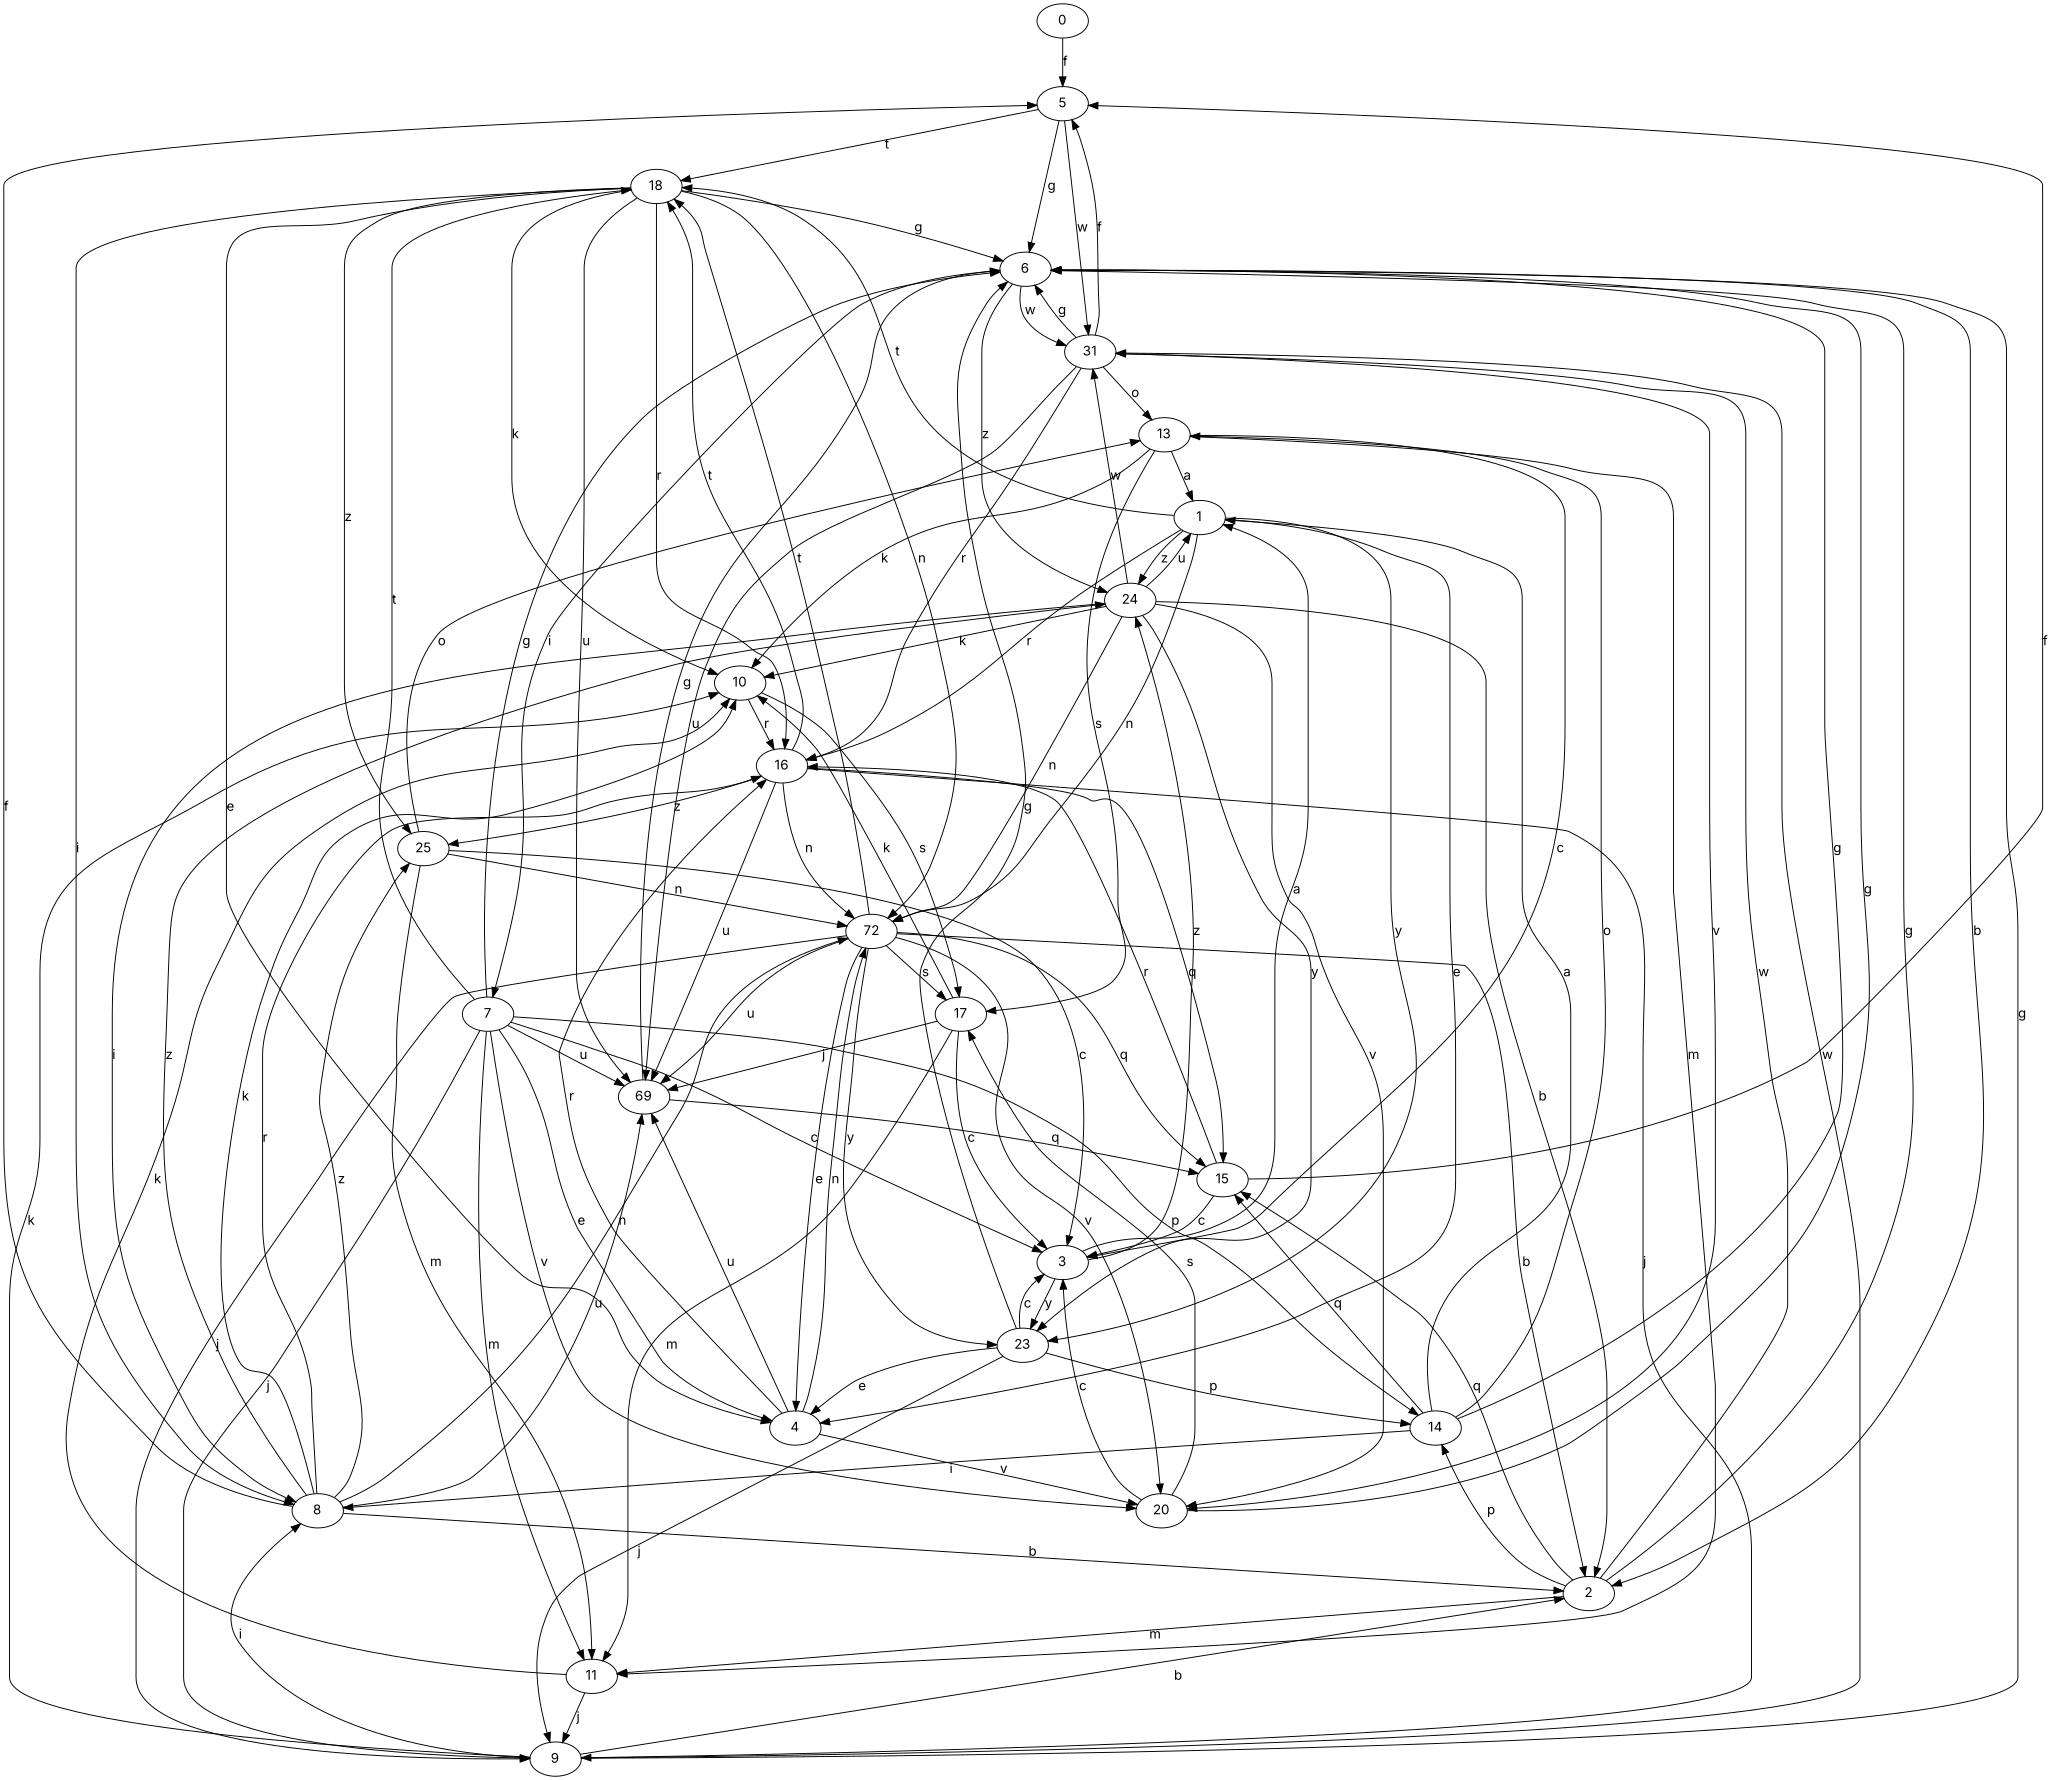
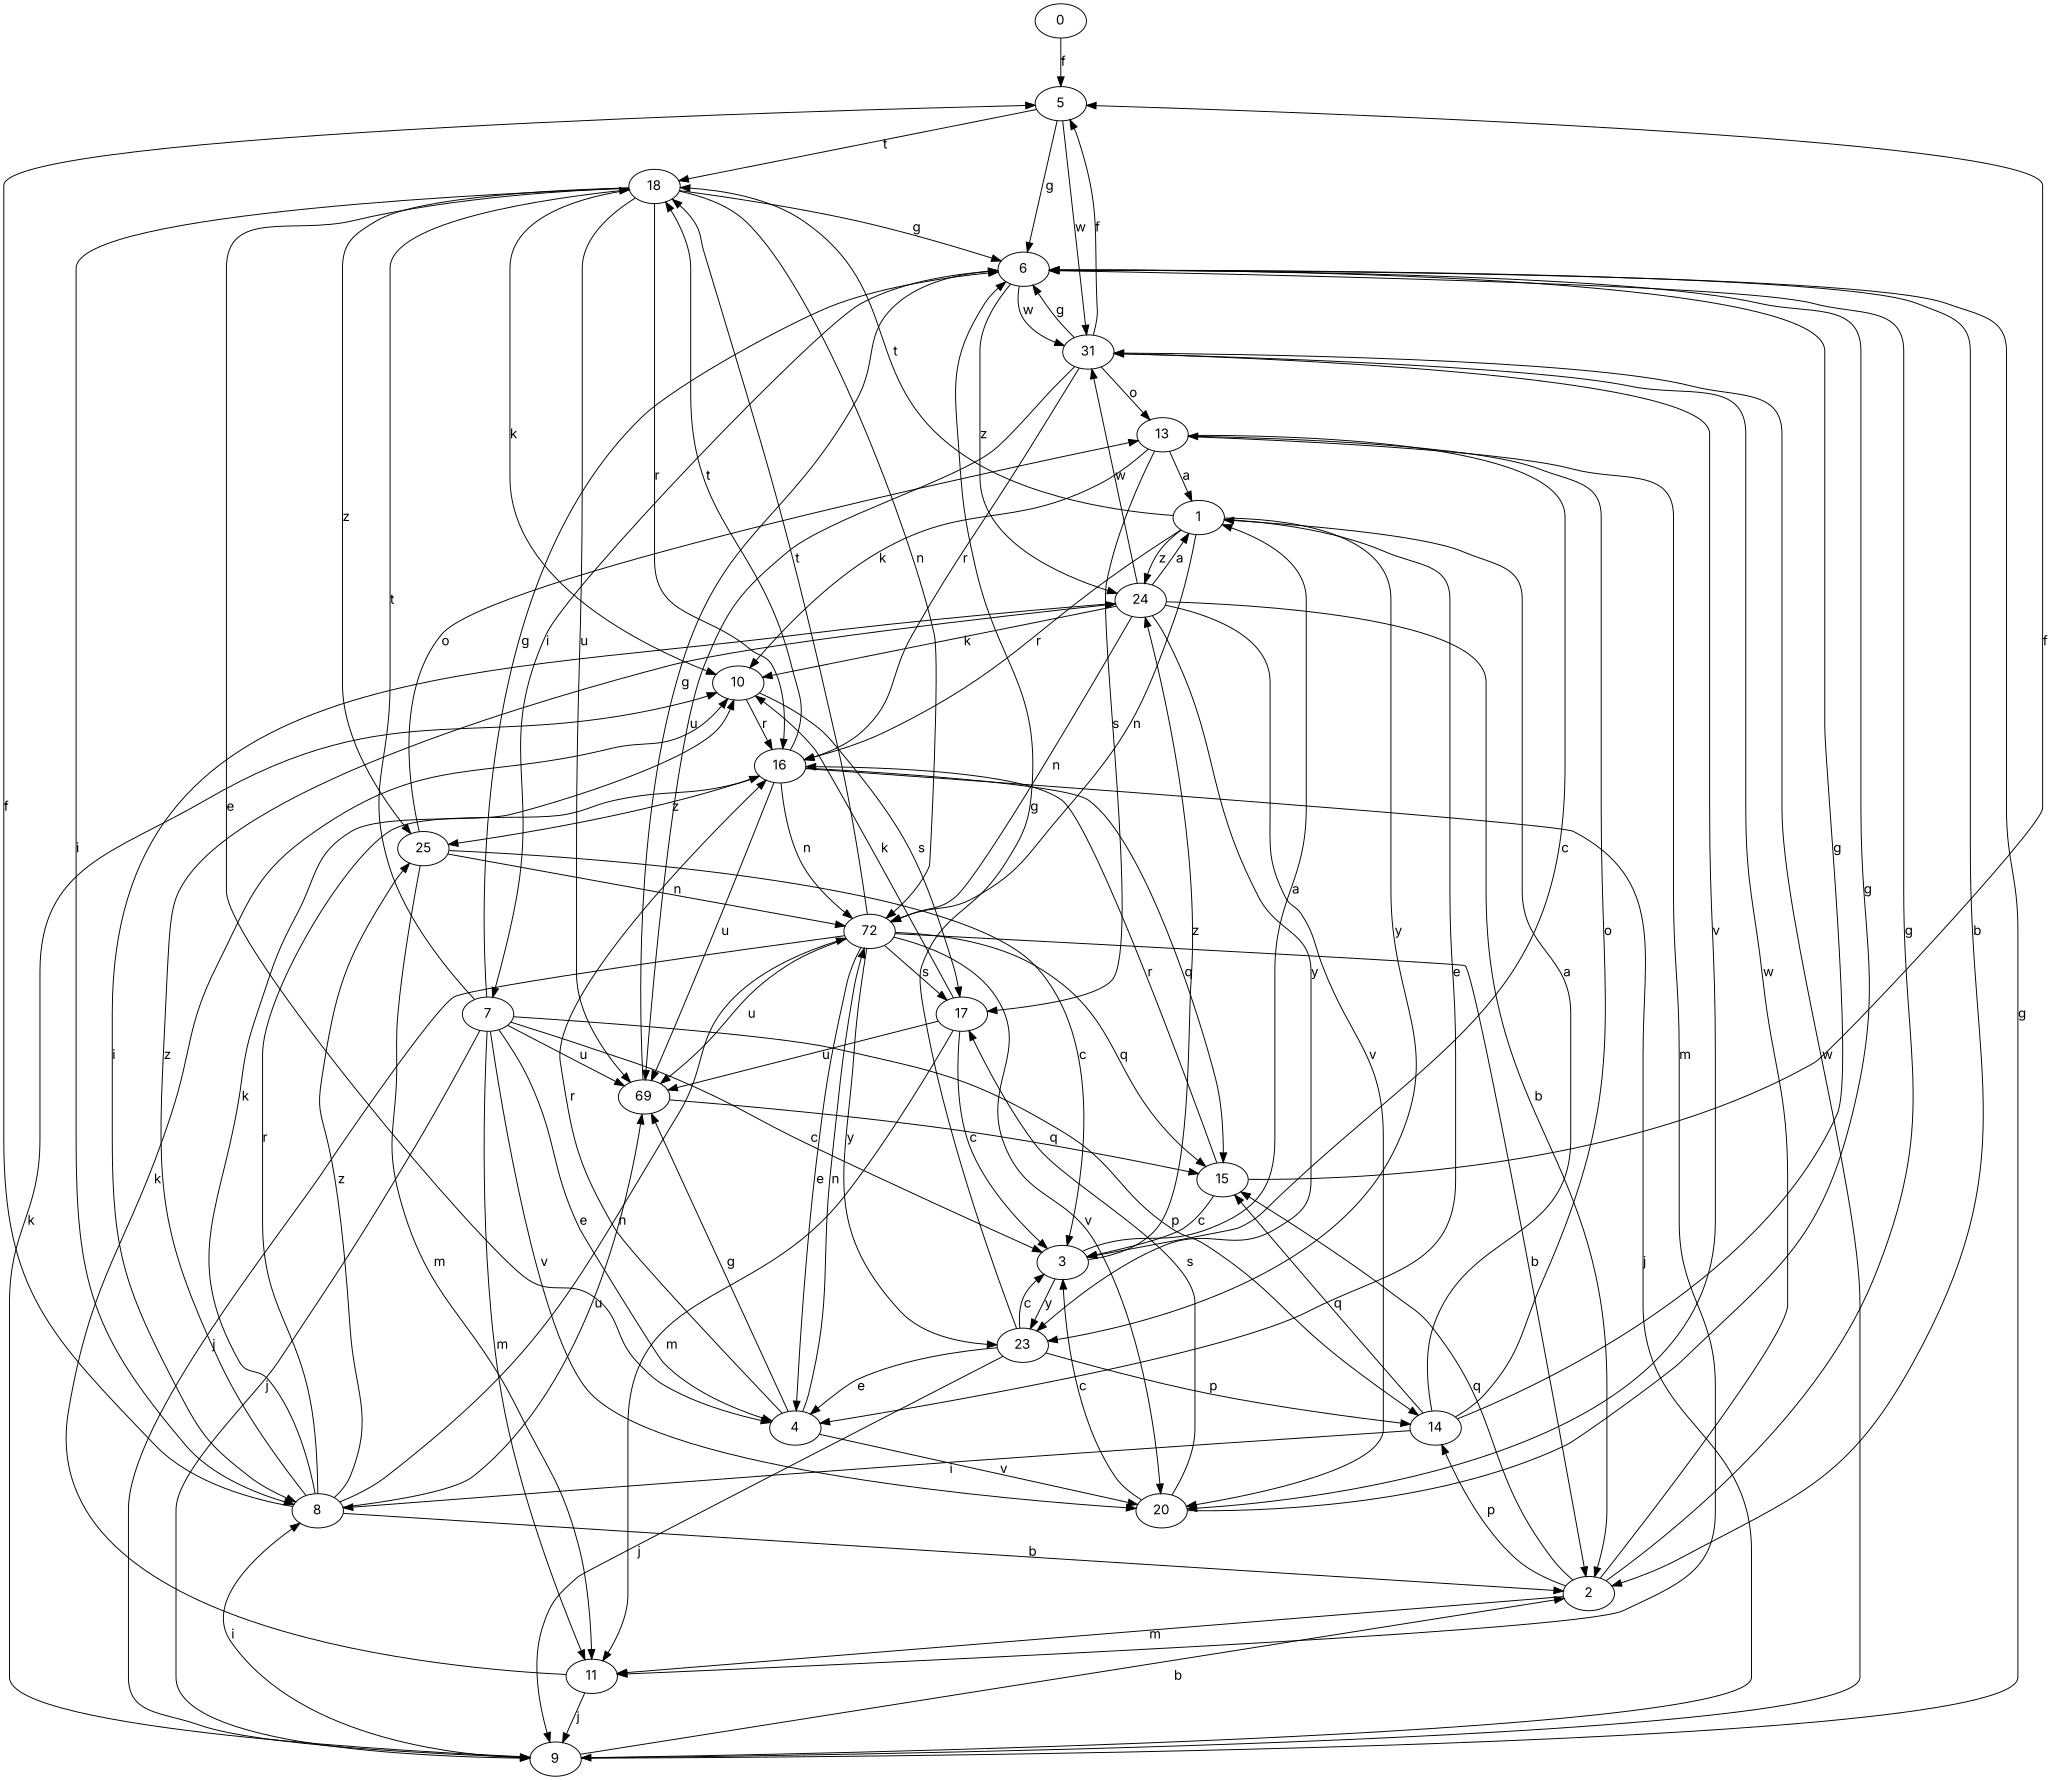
edge "24" -> "1": label "u" -> "a"
edge "17" -> "69": label "j" -> "u"
edge "4" -> "69": label "u" -> "g"
